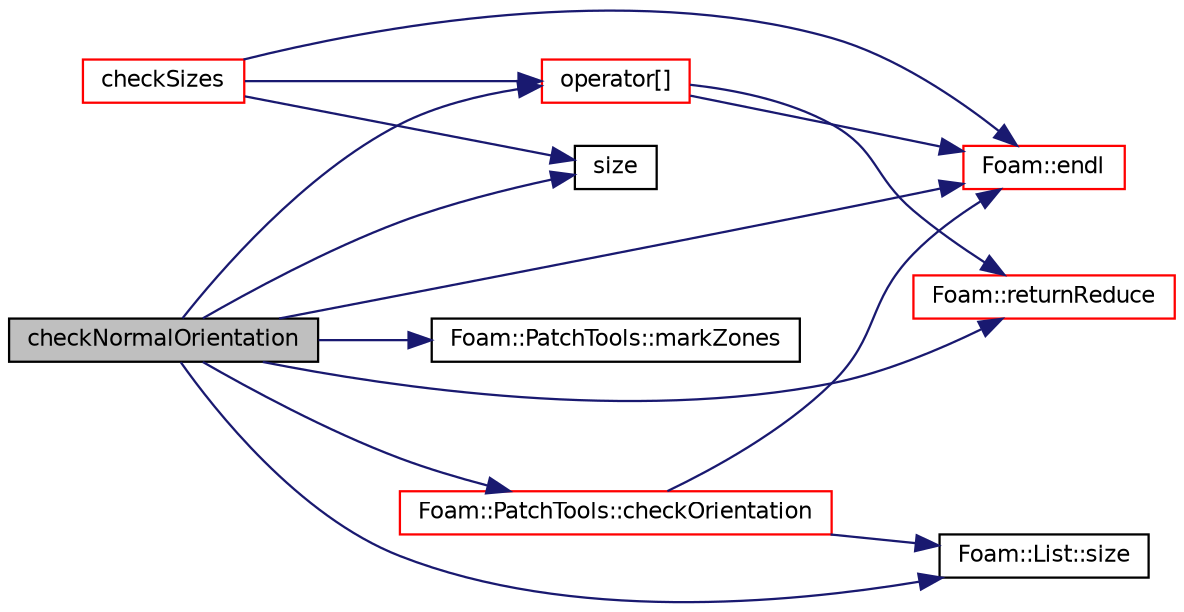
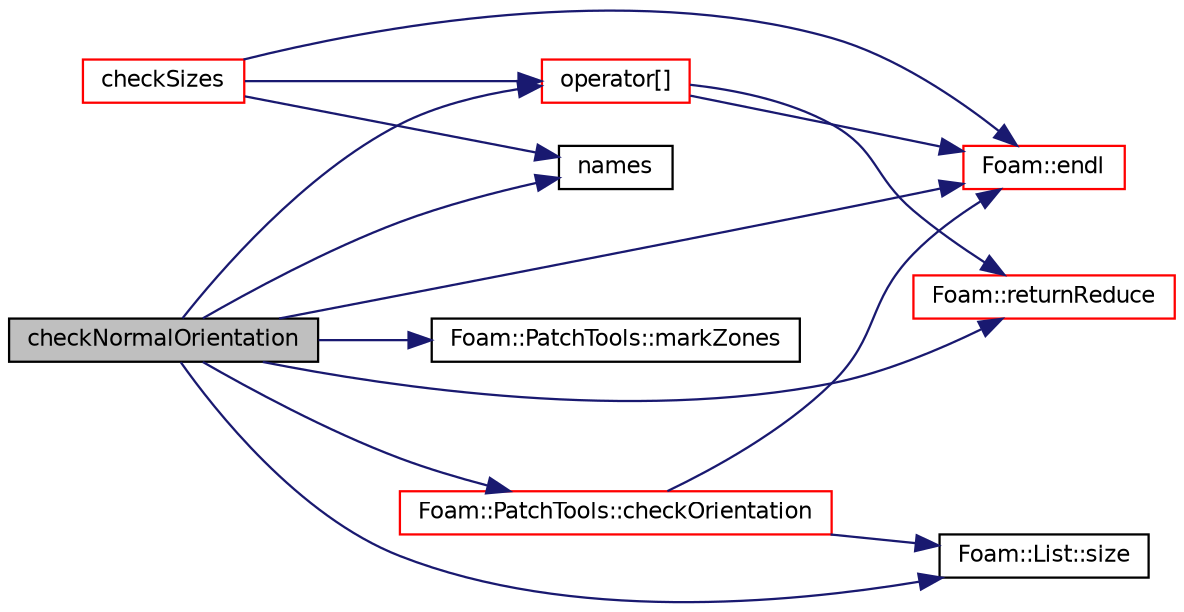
node "size": label "size" -> "names"
